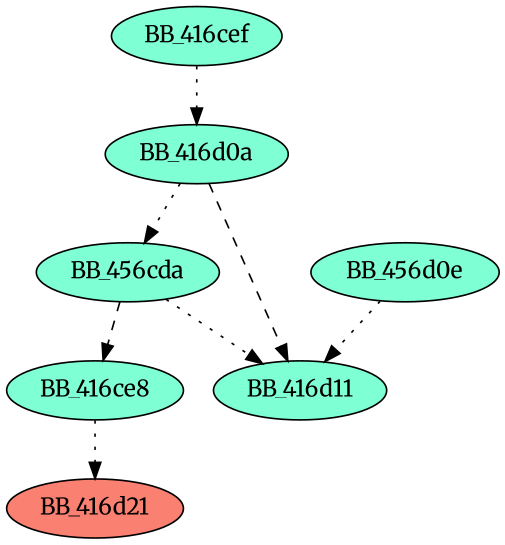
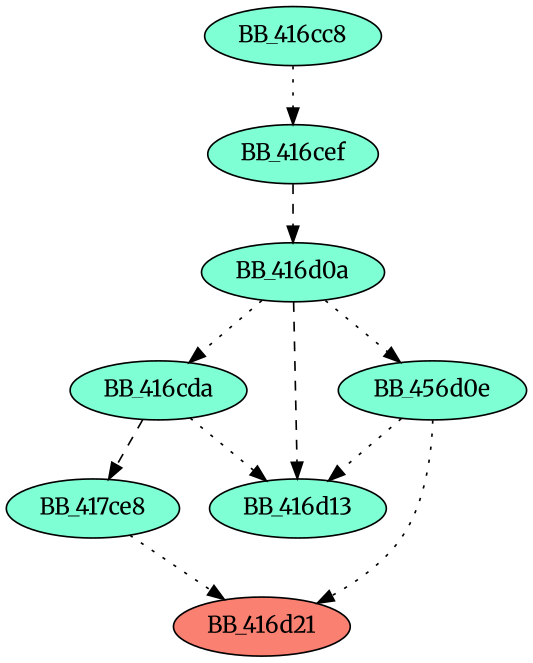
node "BB_416cc8": added
edge "BB_416cef" -> "BB_416d0a": style dotted -> dashed
node "BB_456cda": label "BB_456cda" -> "BB_416cda"
edge "BB_416d0a" -> "BB_456d0e": added
node "BB_416ce8": label "BB_416ce8" -> "BB_417ce8"
node "BB_416d11": label "BB_416d11" -> "BB_416d13"
edge "BB_456d0e" -> "BB_416d21": added
